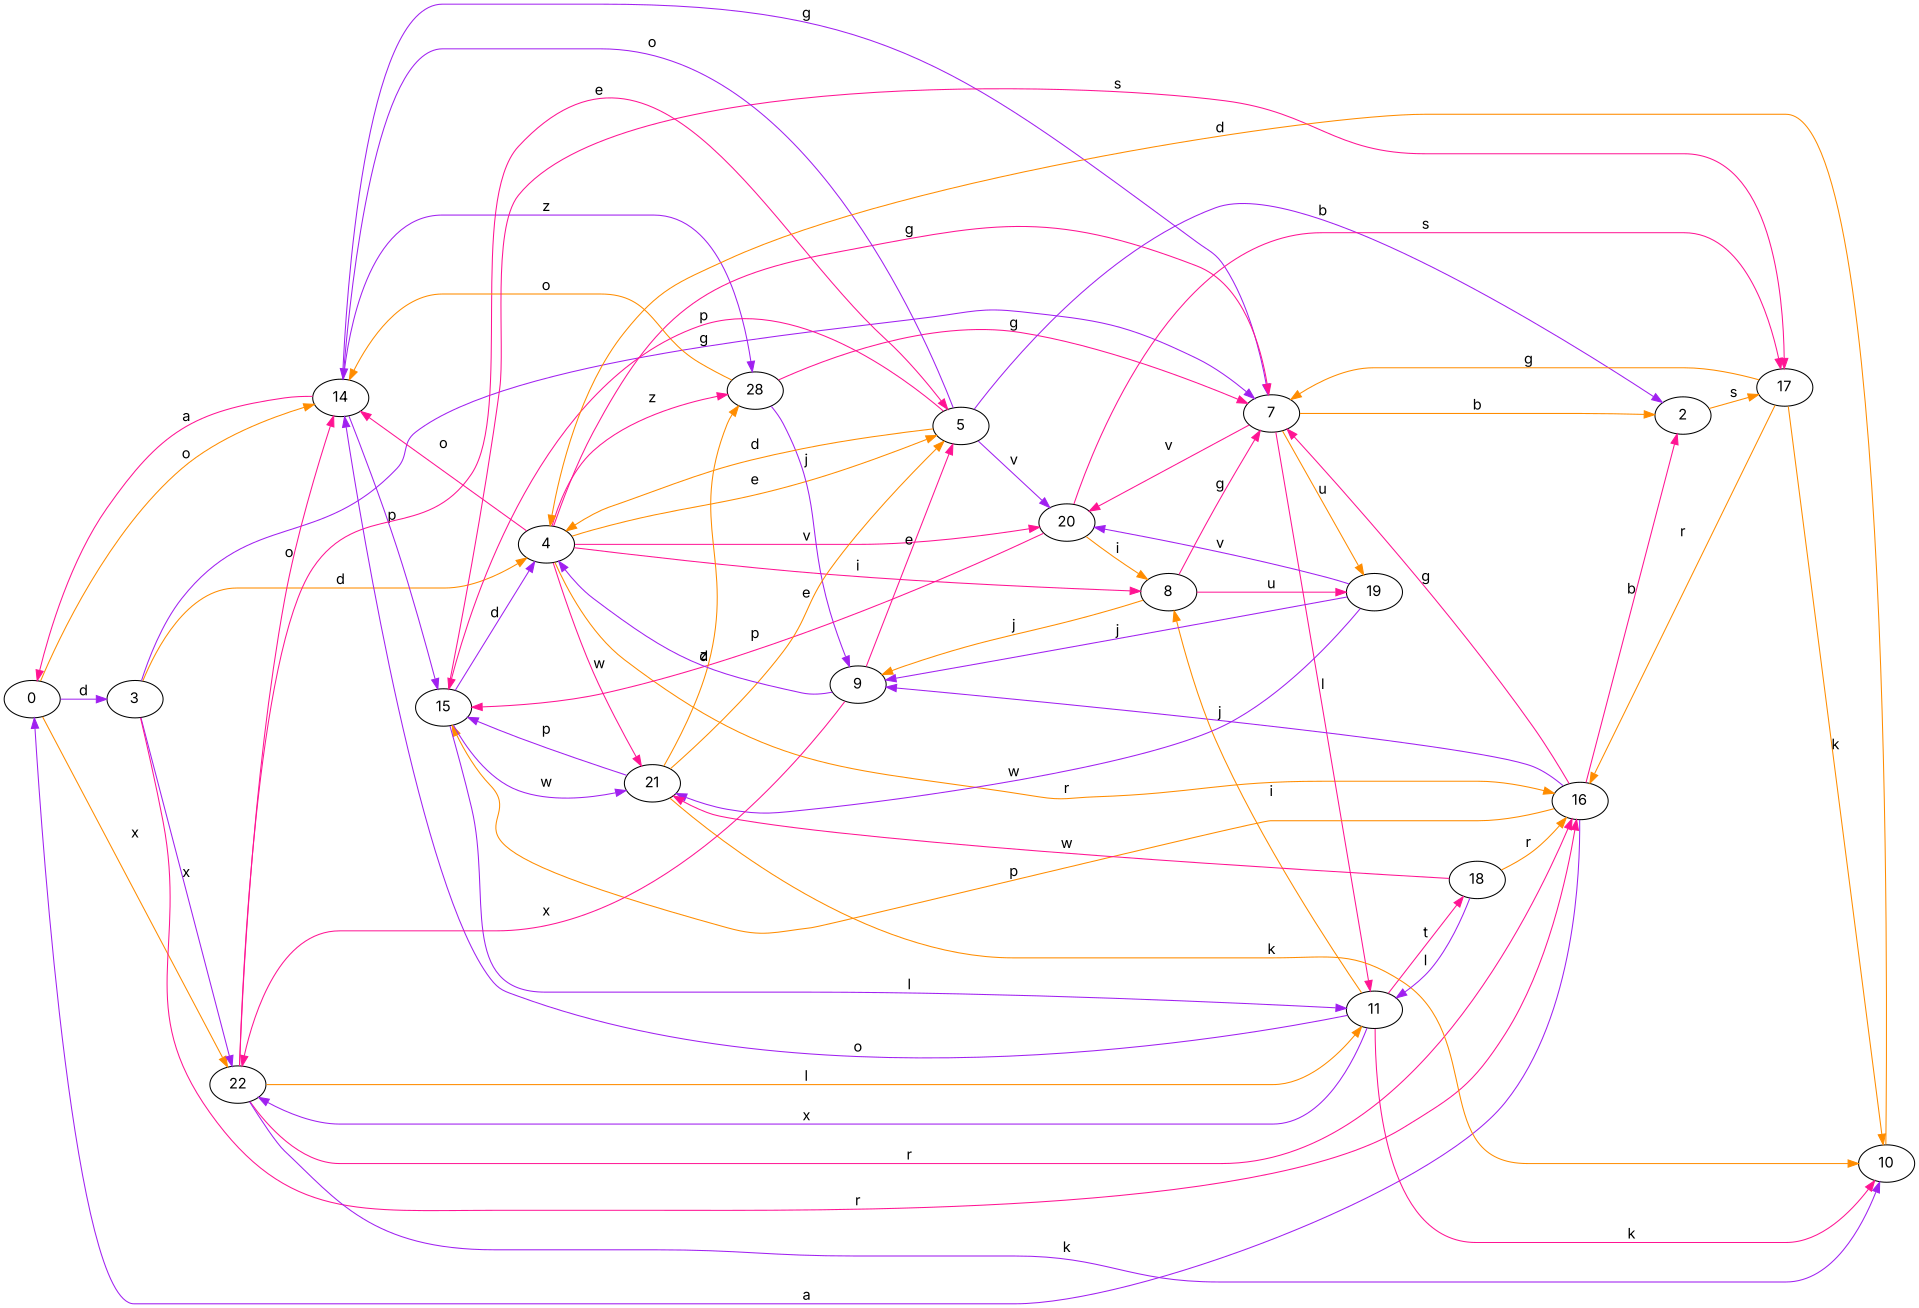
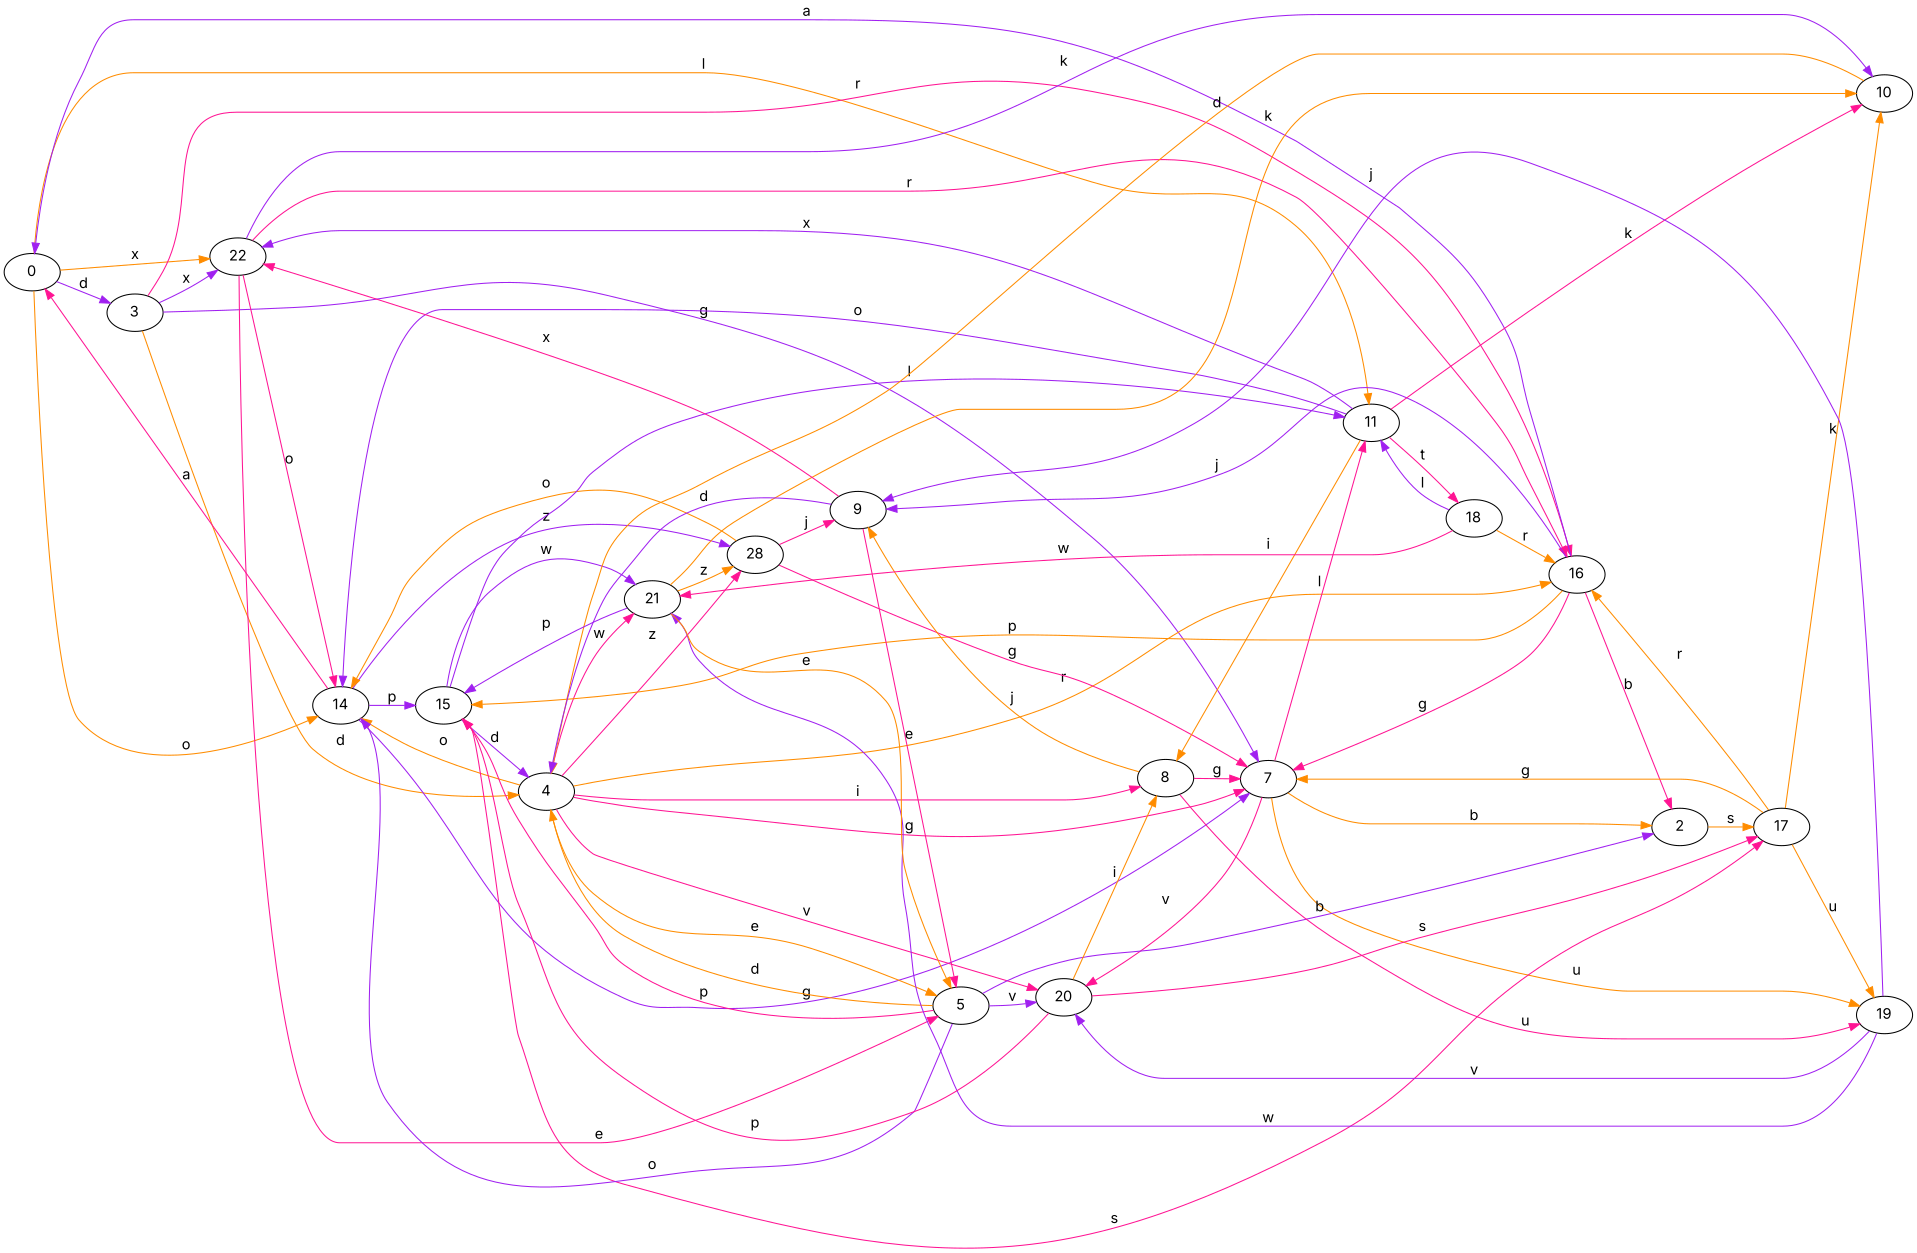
edge "4" -> "14": color deeppink -> darkorange
edge "28" -> "9": color purple -> deeppink
edge "17" -> "19": added, label "u"
edge "22" -> "11": now "0" -> "11"
